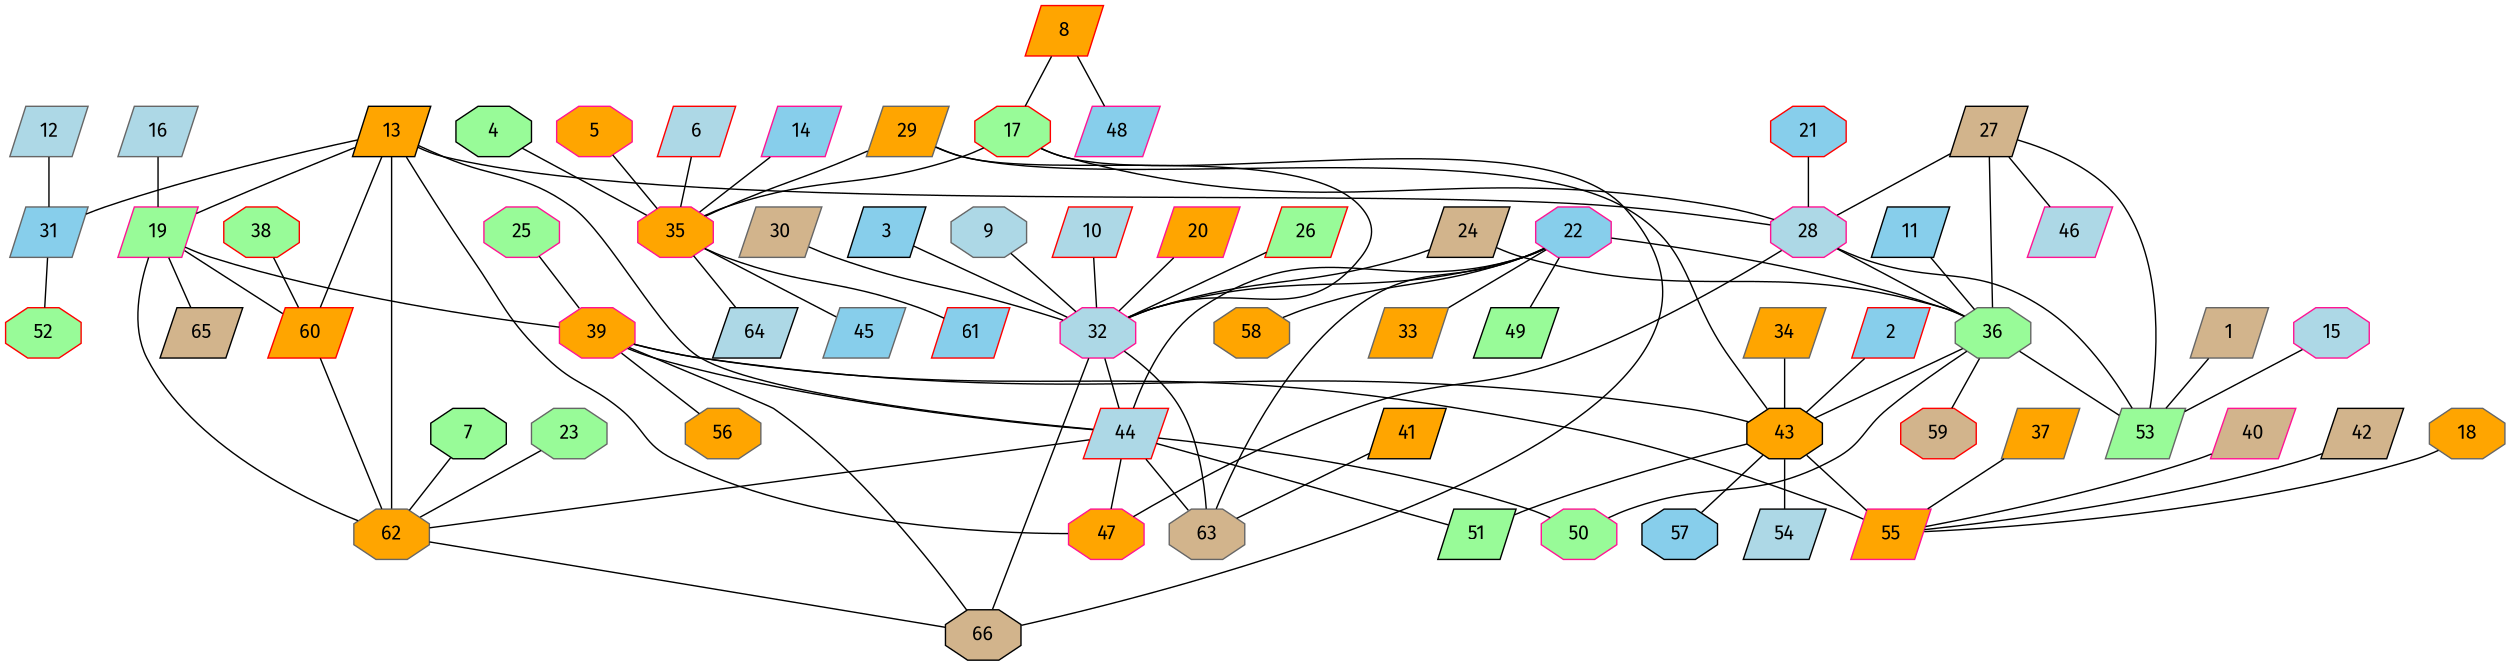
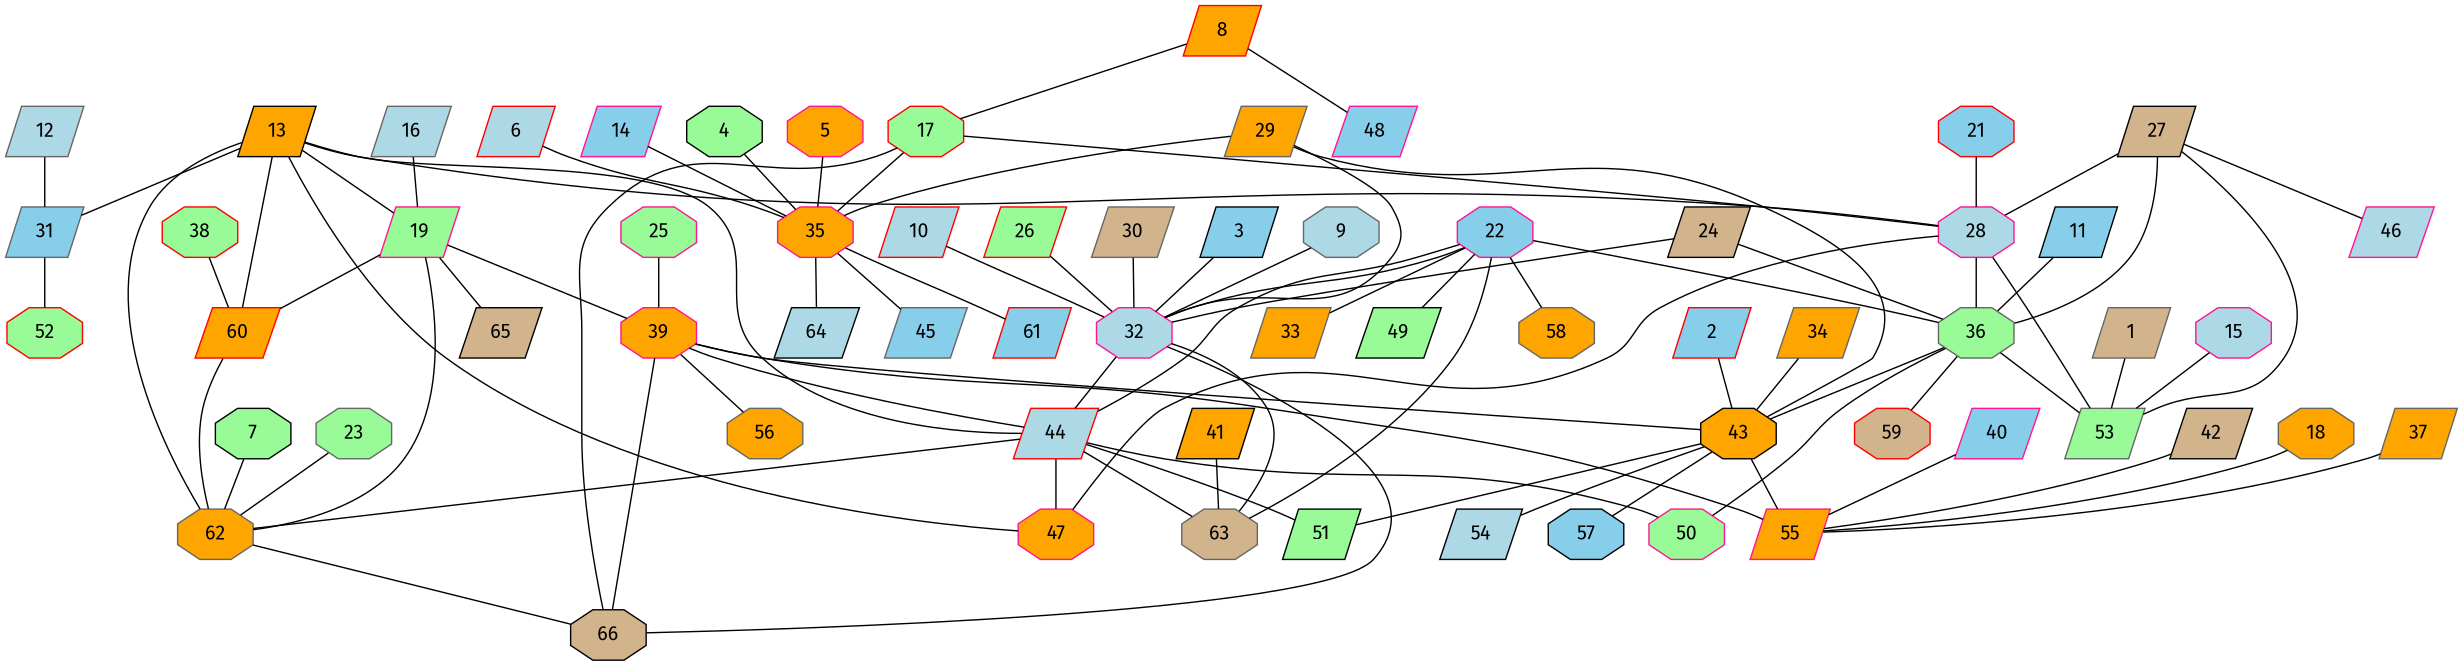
node "20": removed
node "40": fillcolor tan -> skyblue
